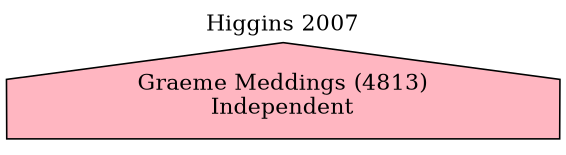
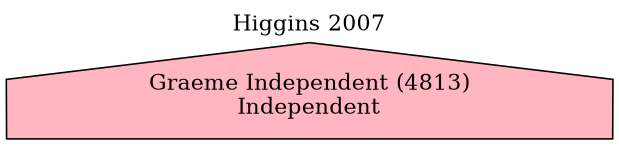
node "Graeme Meddings (4813) Independent": label "Graeme Meddings (4813) Independent" -> "Graeme Independent (4813) Independent"
